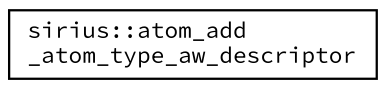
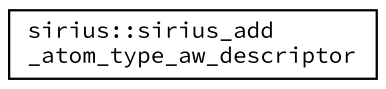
node "sirius::atom_add _atom_type_aw_descriptor": label "sirius::atom_add _atom_type_aw_descriptor" -> "sirius::sirius_add _atom_type_aw_descriptor"
